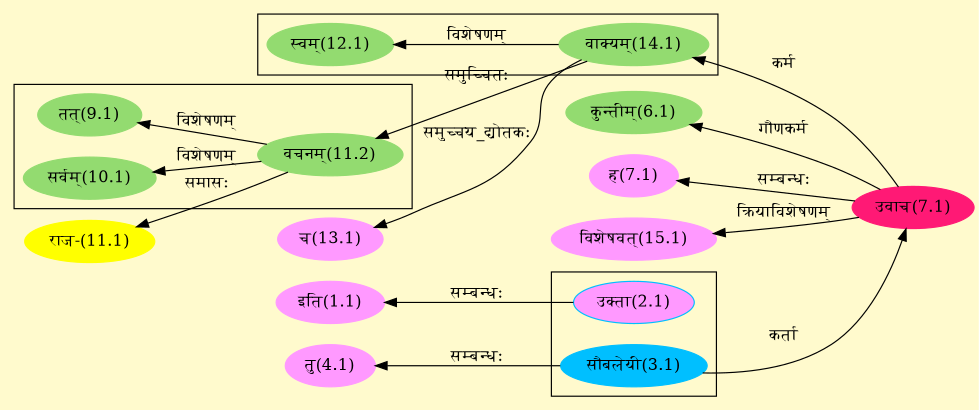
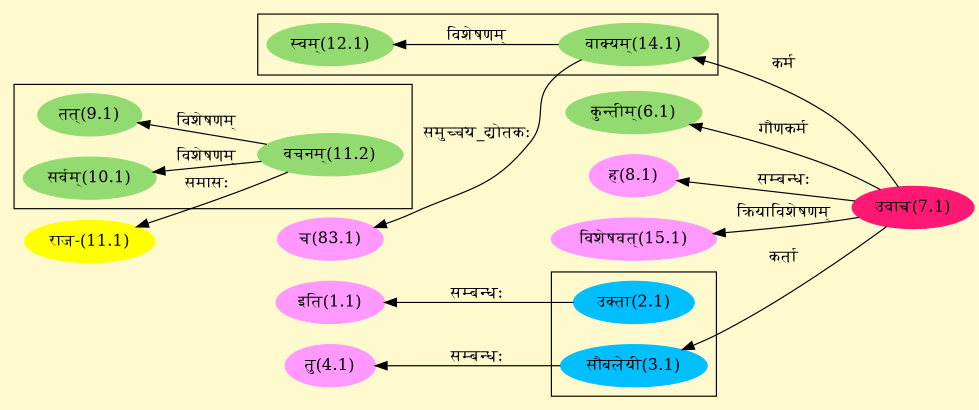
edge "वाक्यम्(14.1)" -> "वचनम्(11.2)": removed, label "समुच्चितः"
node "ह(7.1)": label "ह(7.1)" -> "ह(8.1)"
node "च(13.1)": label "च(13.1)" -> "च(83.1)"
node "उक्ता(2.1)": fillcolor #ff99ff -> #00bfff
edge "सौबलेयी(3.1)" -> "उवाच(7.1)": reversed
